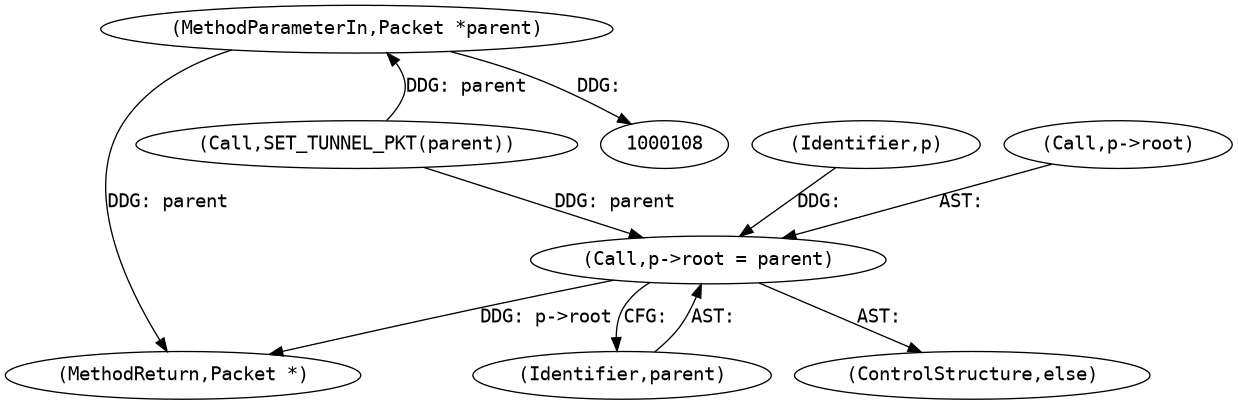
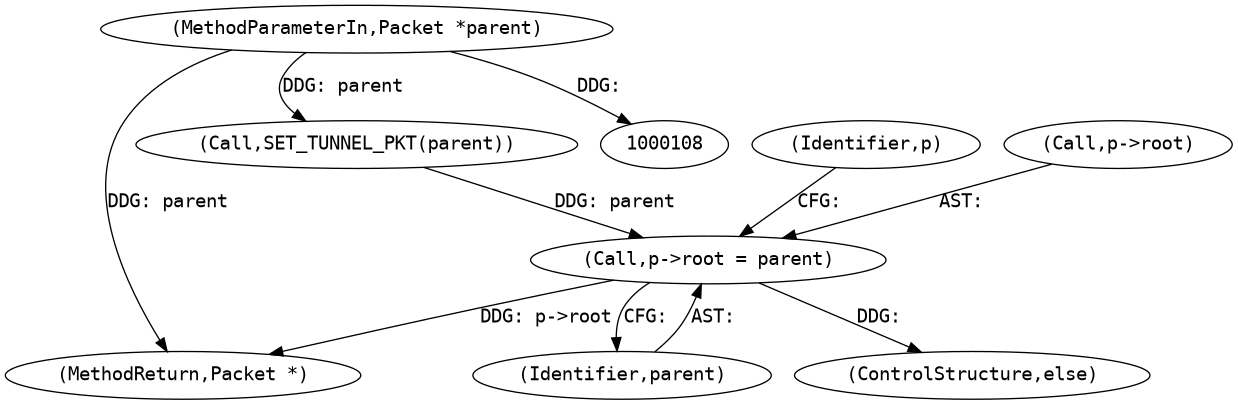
edge "(Call,SET_TUNNEL_PKT(parent))" -> "(MethodParameterIn,Packet *parent)": reversed
edge "(Identifier,p)" -> "(Call,p->root = parent)": label "DDG: " -> "CFG: "
edge "(Call,p->root = parent)" -> "(ControlStructure,else)": label "AST: " -> "DDG: "
